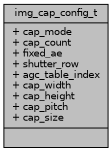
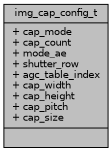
node "img_cap_config_t": text "+ fixed_ae" -> "+ mode_ae"
